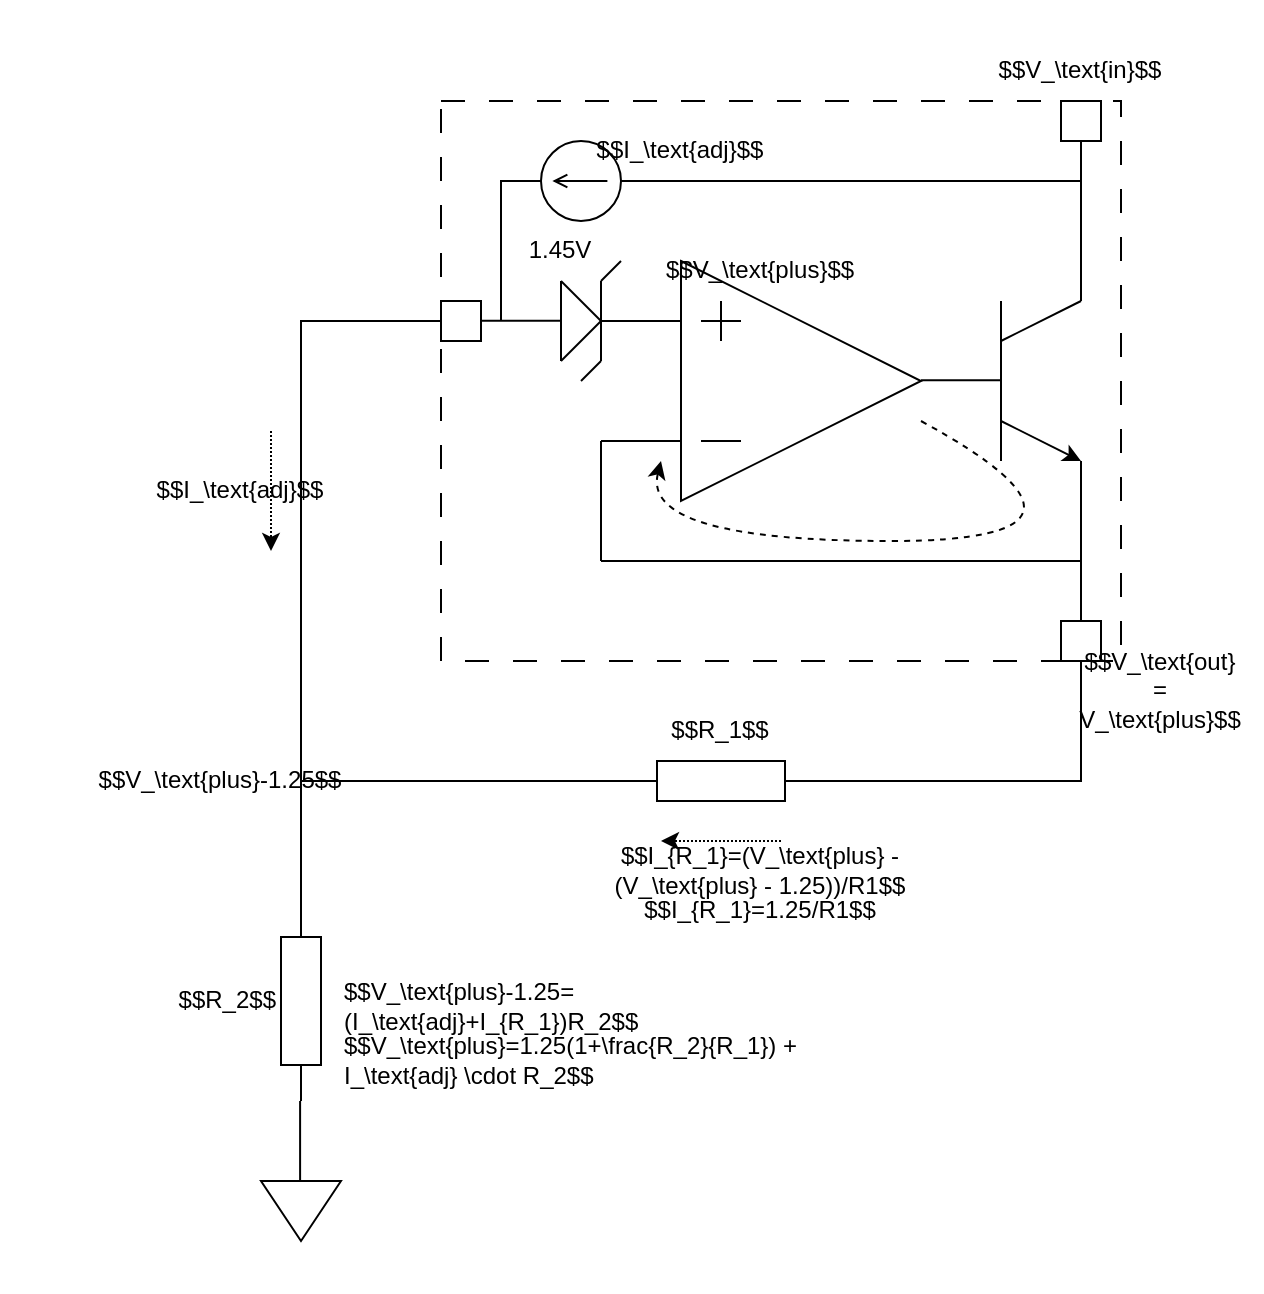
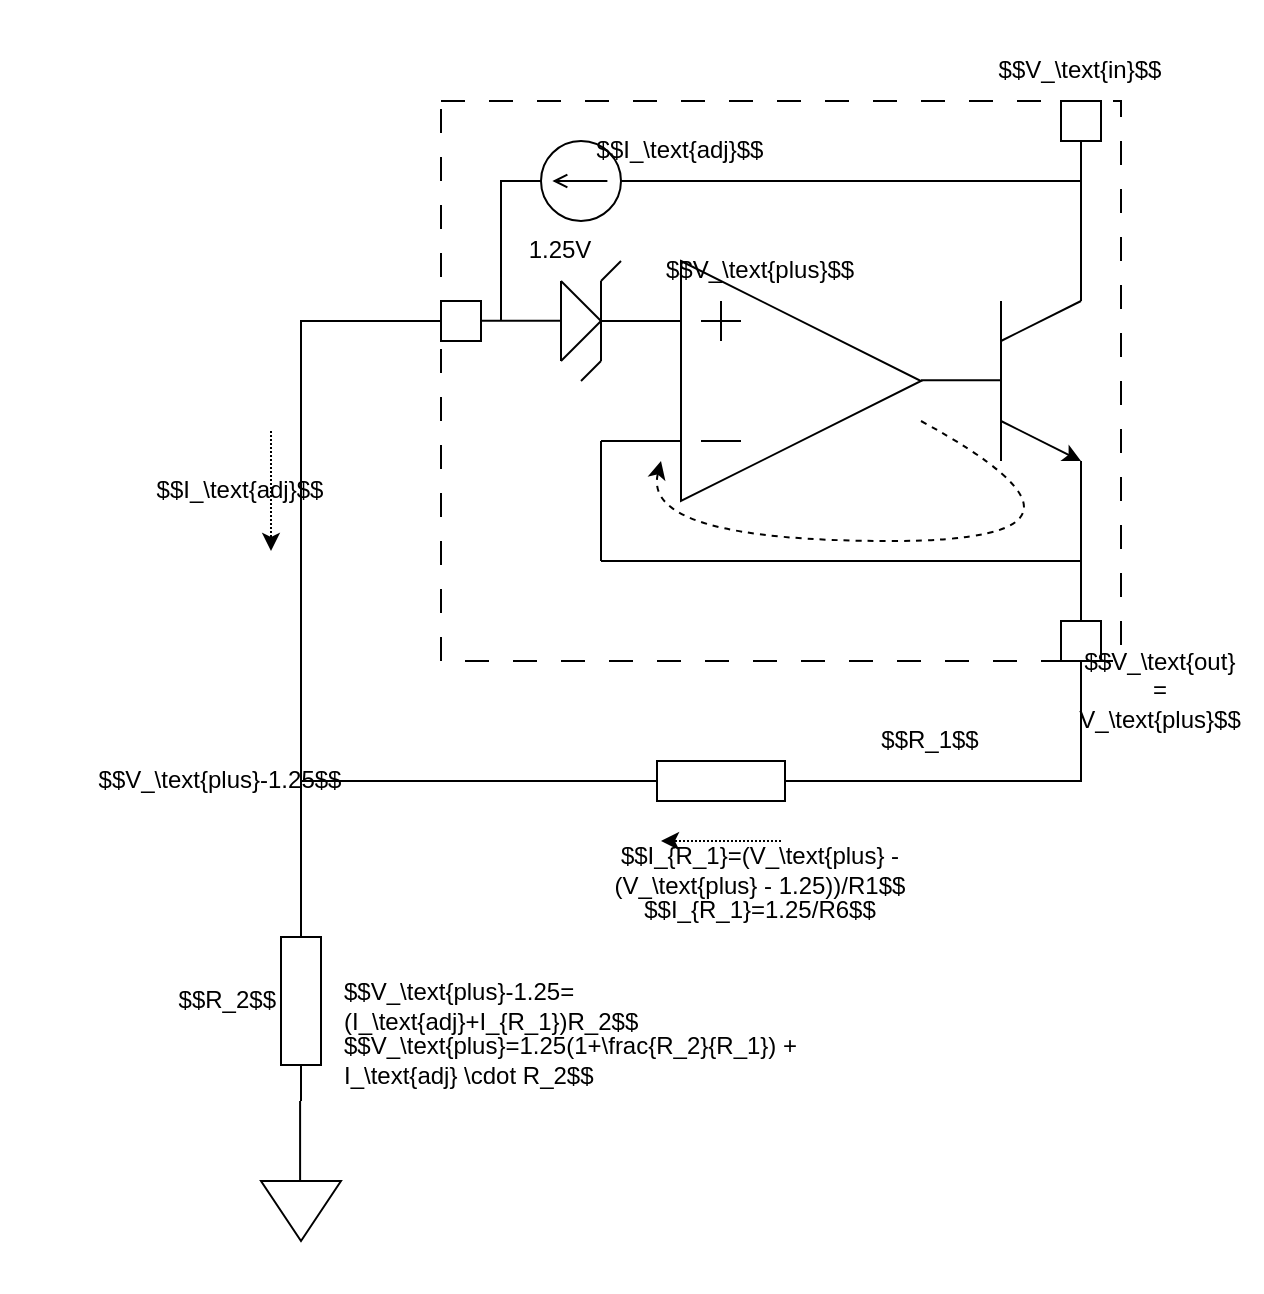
node "1.45V": label "1.45V" -> "1.25V"
node "$$R_1$$": moved (721, 731) -> (931, 741)
node "$$I_{R_1}=1.25/R1$$": label "$$I_{R_1}=1.25/R1$$" -> "$$I_{R_1}=1.25/R6$$"
